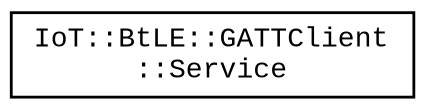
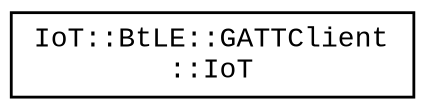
node "IoT::BtLE::GATTClient ::Service": label "IoT::BtLE::GATTClient ::Service" -> "IoT::BtLE::GATTClient ::IoT"
